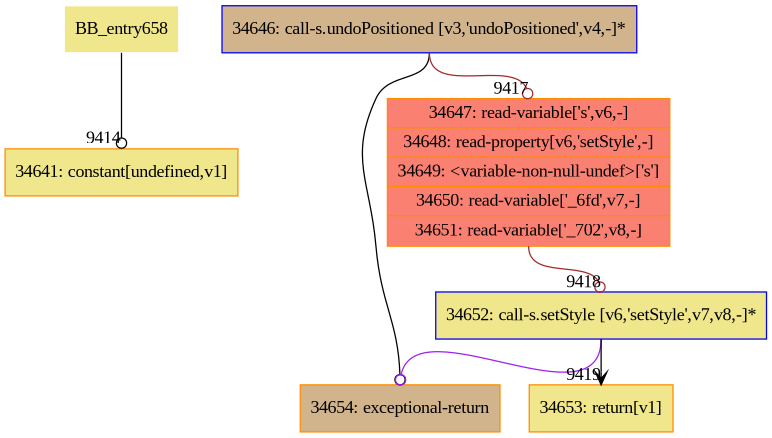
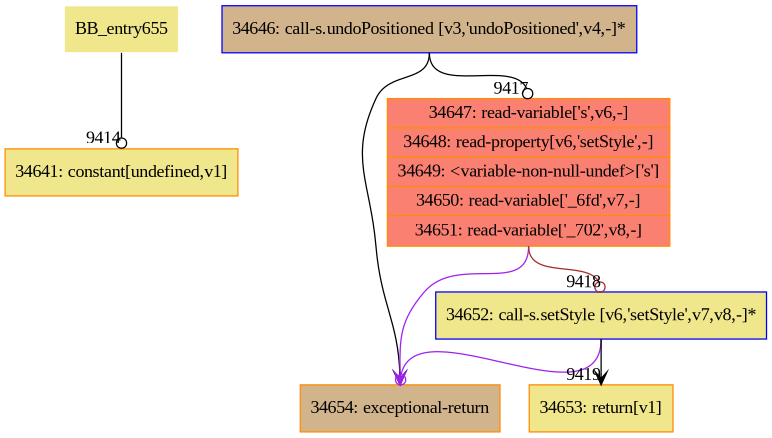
node "BB_entry658": label "BB_entry658" -> "BB_entry655"
edge "34646: call-s.undoPositioned [v3,'undoPositioned',v4,-]*" -> "34647: read-variable['s',v6,-]": color brown -> black
edge "34646: call-s.undoPositioned [v3,'undoPositioned',v4,-]*" -> "34654: exceptional-return": arrowhead odot -> vee
edge "34647: read-variable['s',v6,-]" -> "34654: exceptional-return": added
